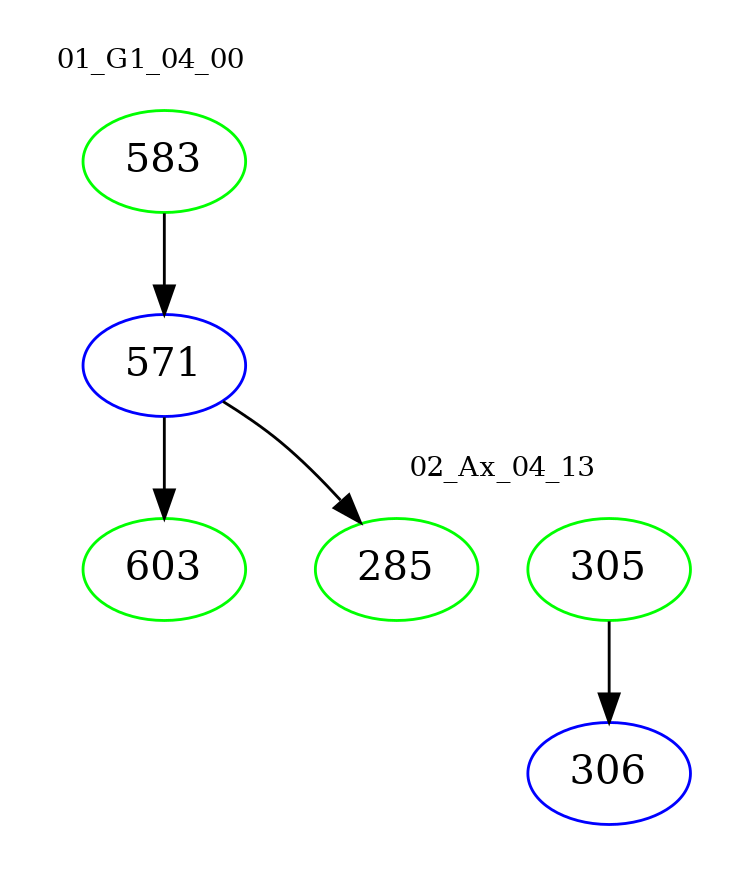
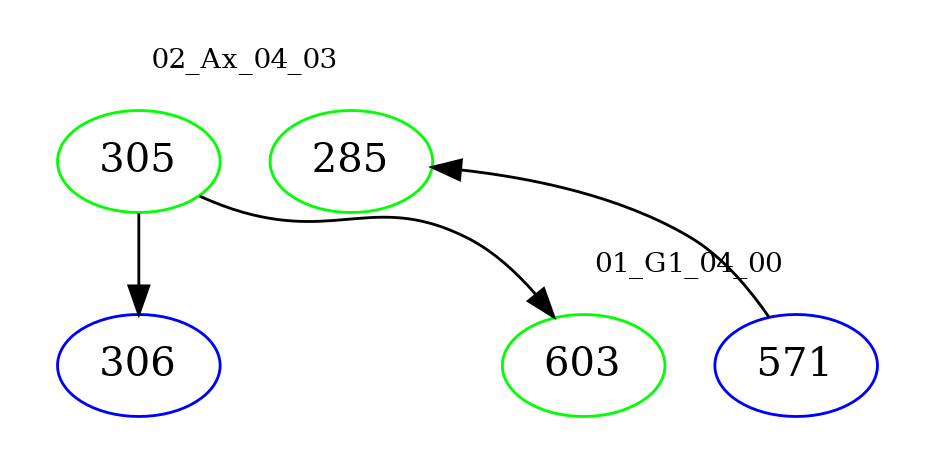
node "583": removed
edge "571" -> "603": now "305" -> "603"
cluster "02_Ax_04_13": label "02_Ax_04_13" -> "02_Ax_04_03"
